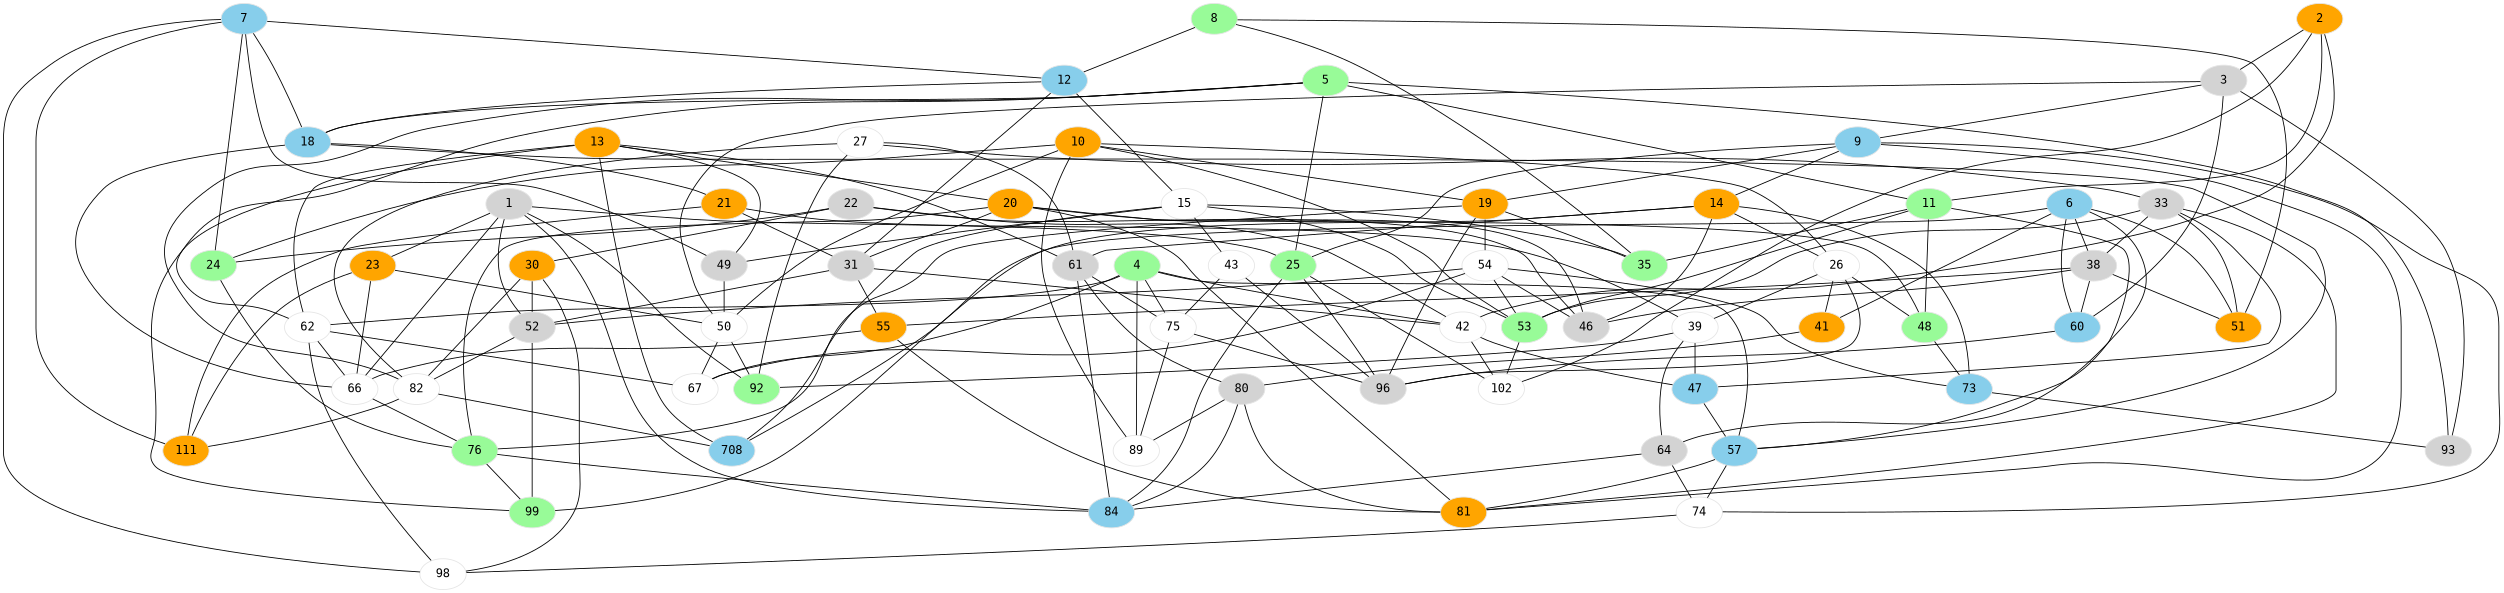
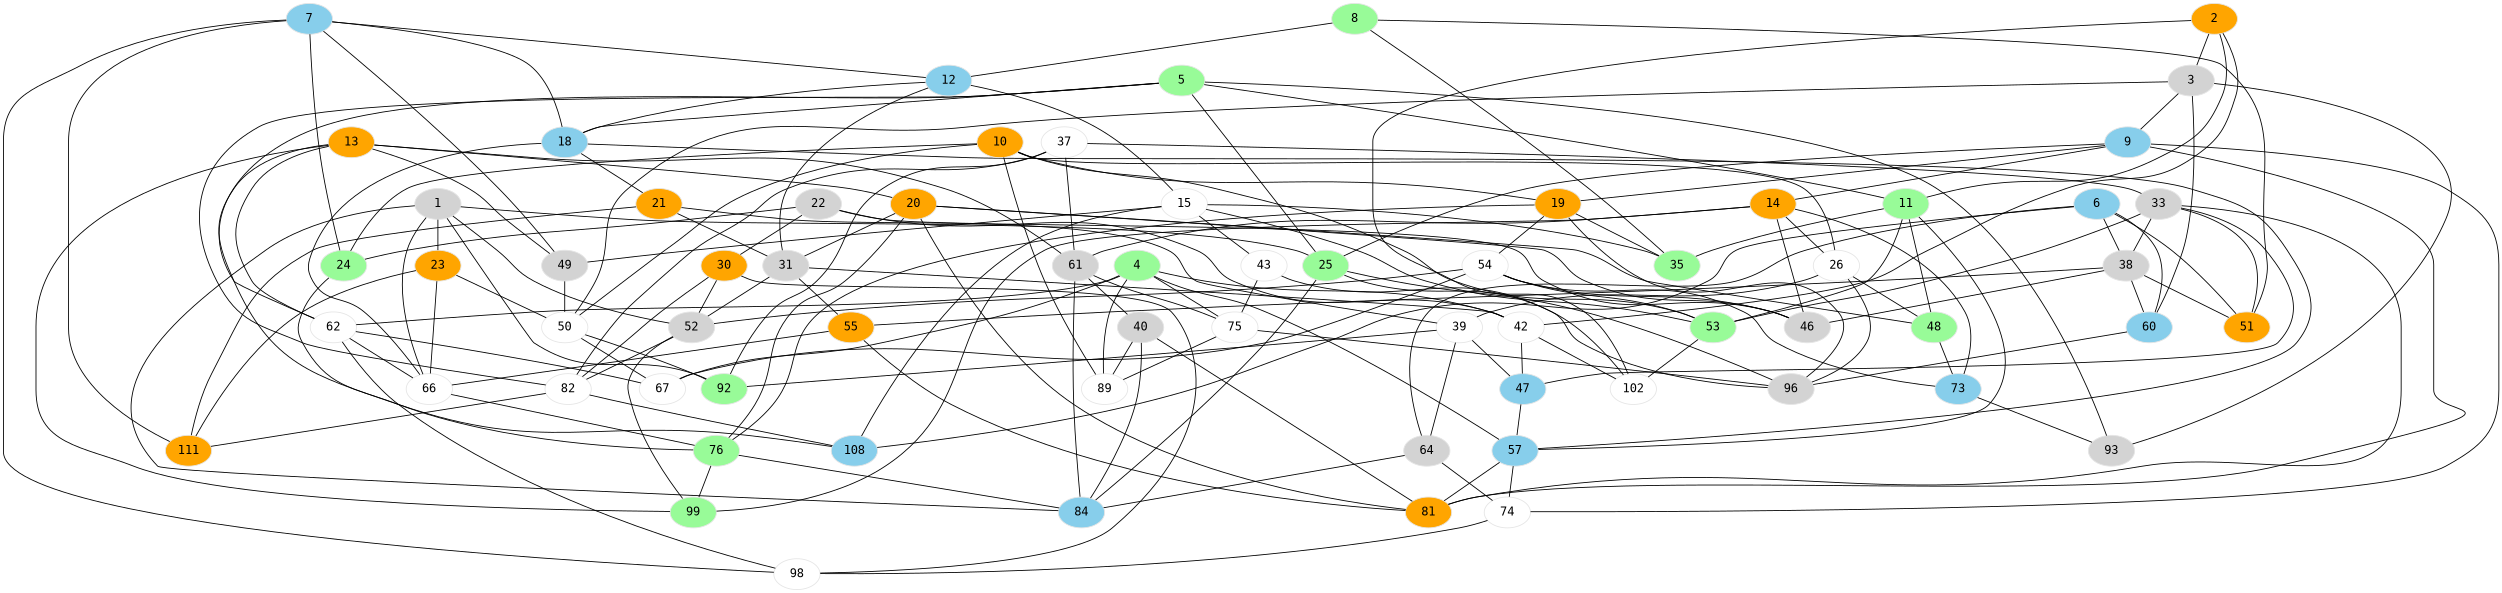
node "27": label "27" -> "37"
node "41": removed
node "80": label "80" -> "40"
node "708": label "708" -> "108"
